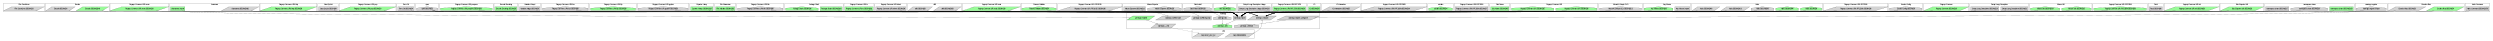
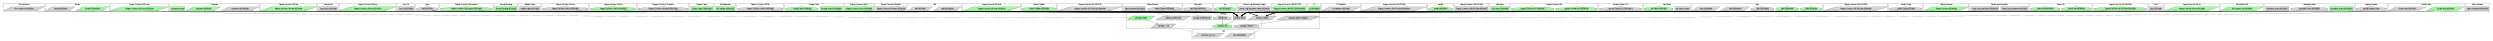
node "charnames::BEGIN@3": added
